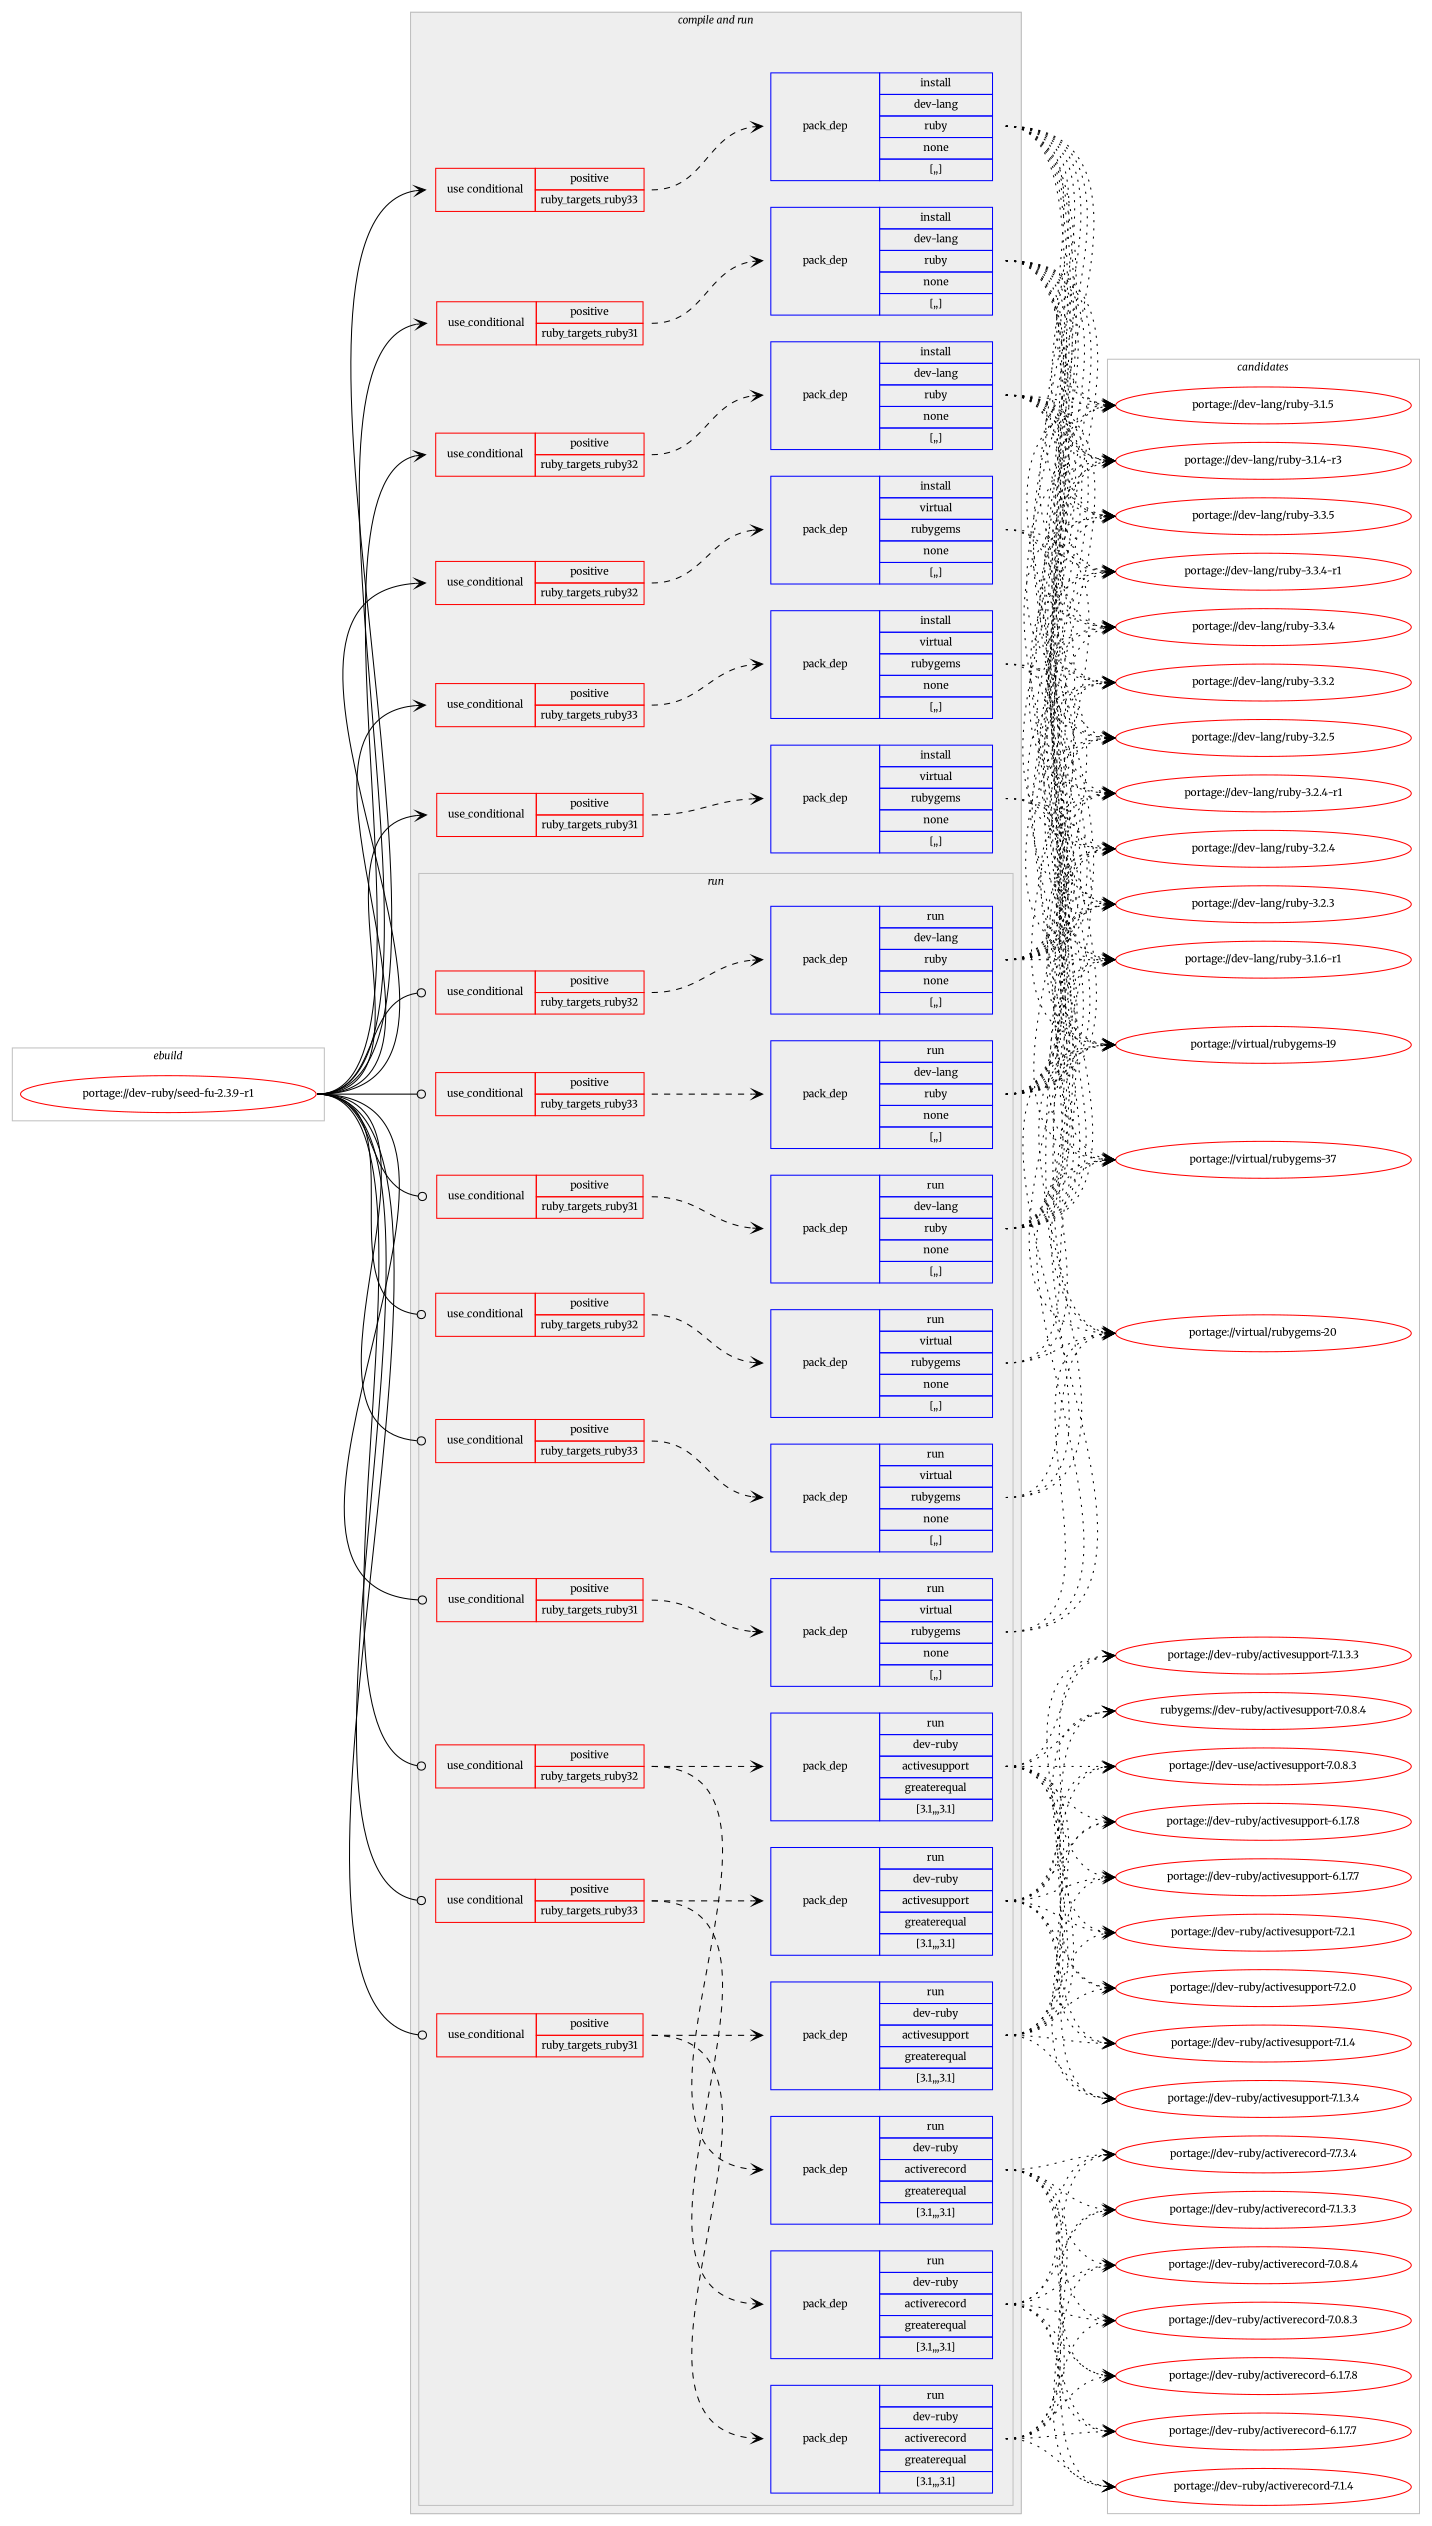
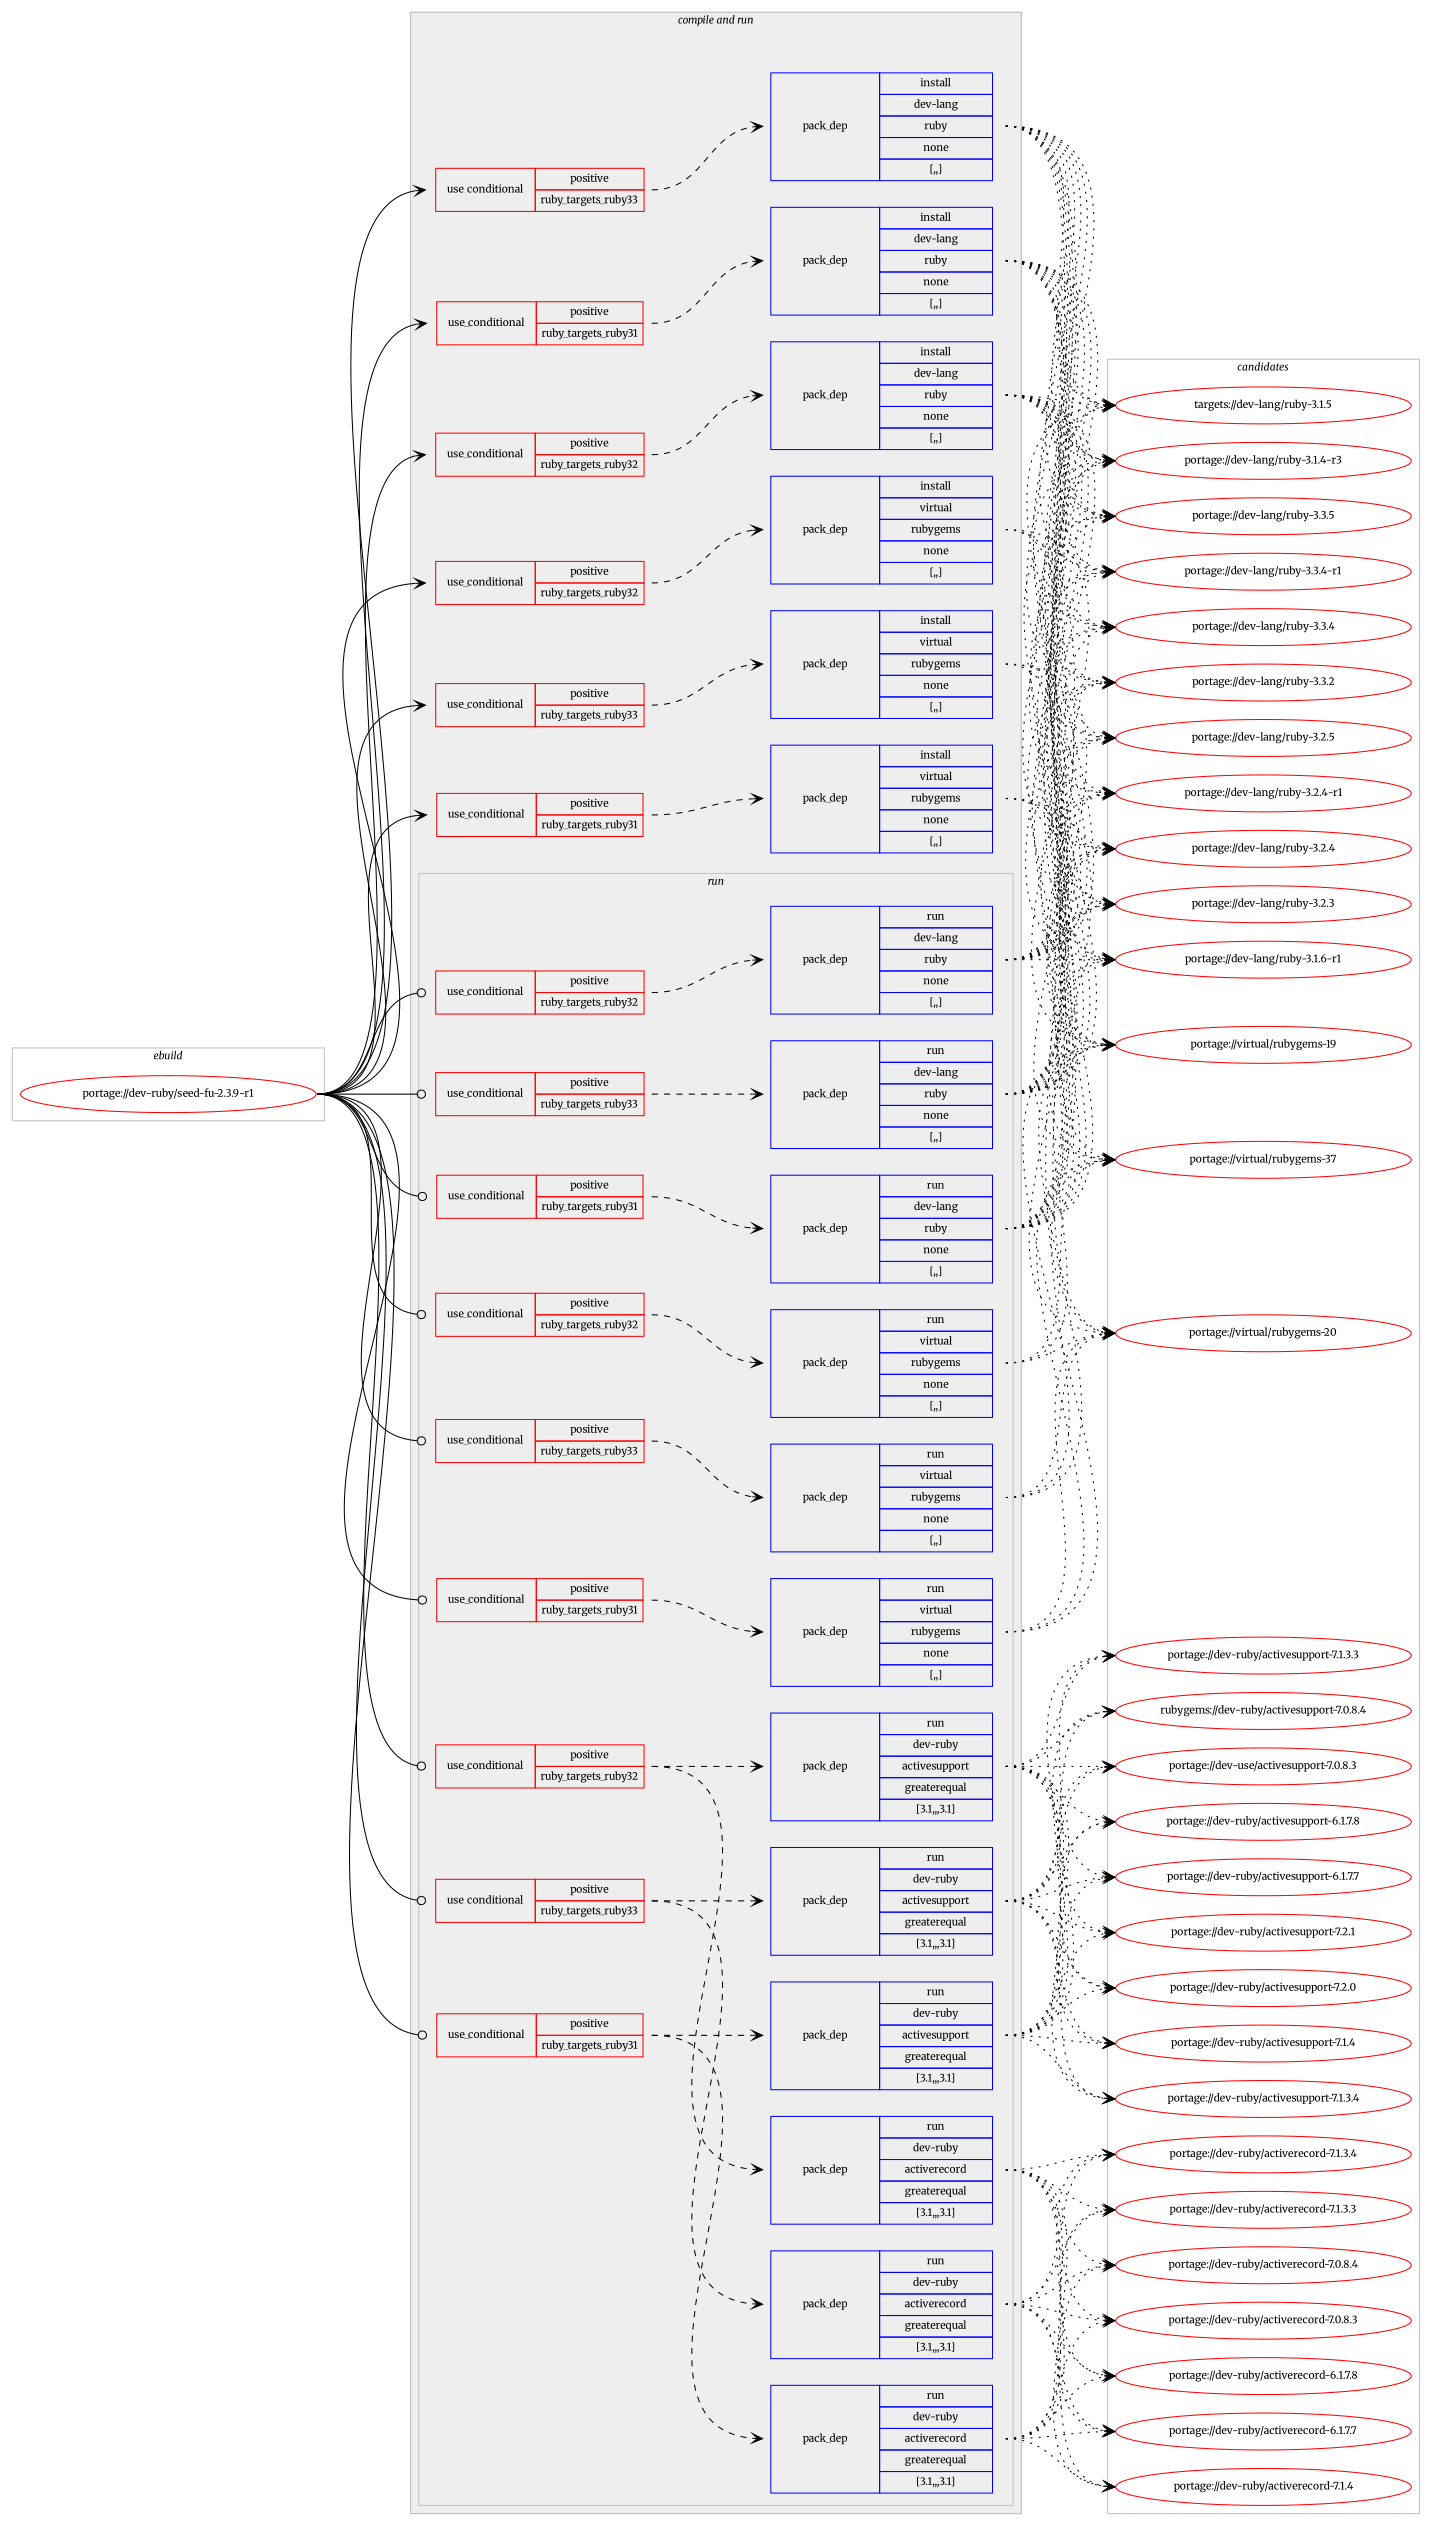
node "portage://dev-lang/ruby-3.1.5": label "portage://dev-lang/ruby-3.1.5" -> "targets://dev-lang/ruby-3.1.5"
node "portage://dev-ruby/activerecord-7.7.3.4": label "portage://dev-ruby/activerecord-7.7.3.4" -> "portage://dev-ruby/activerecord-7.1.3.4"
